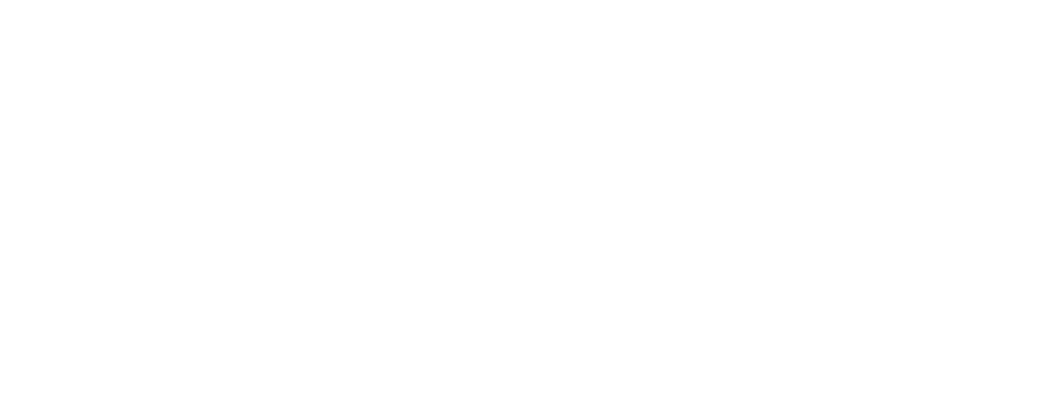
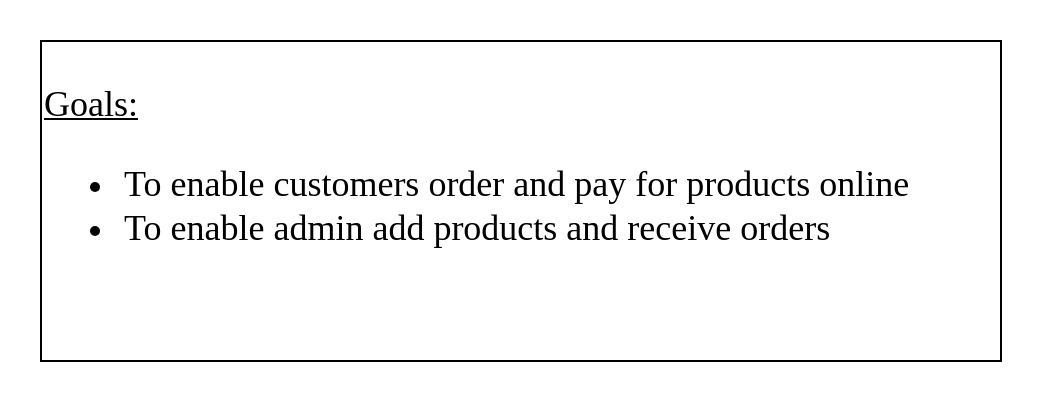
node "Goals: To enable customers order and pay for products online To enable admin add products and receive orders": added
